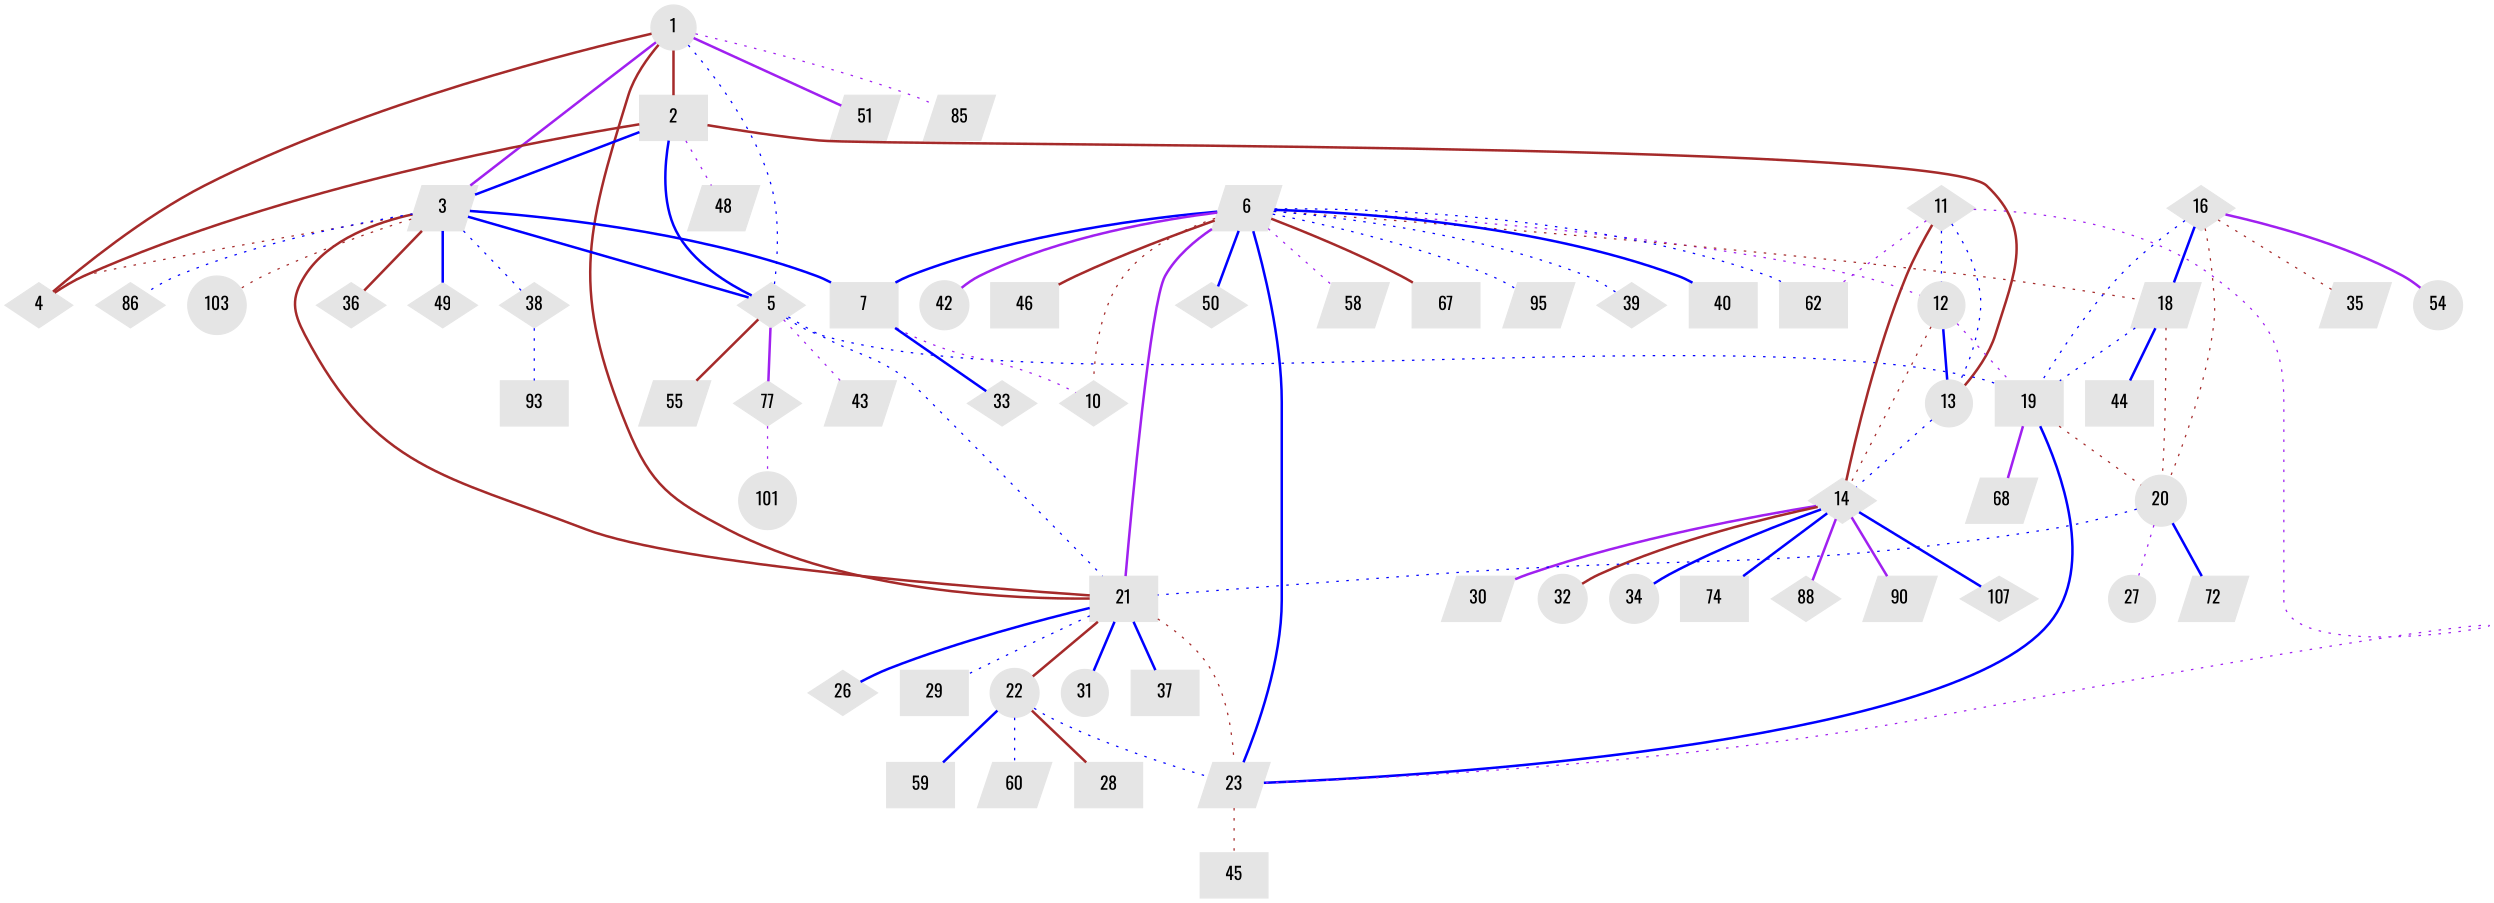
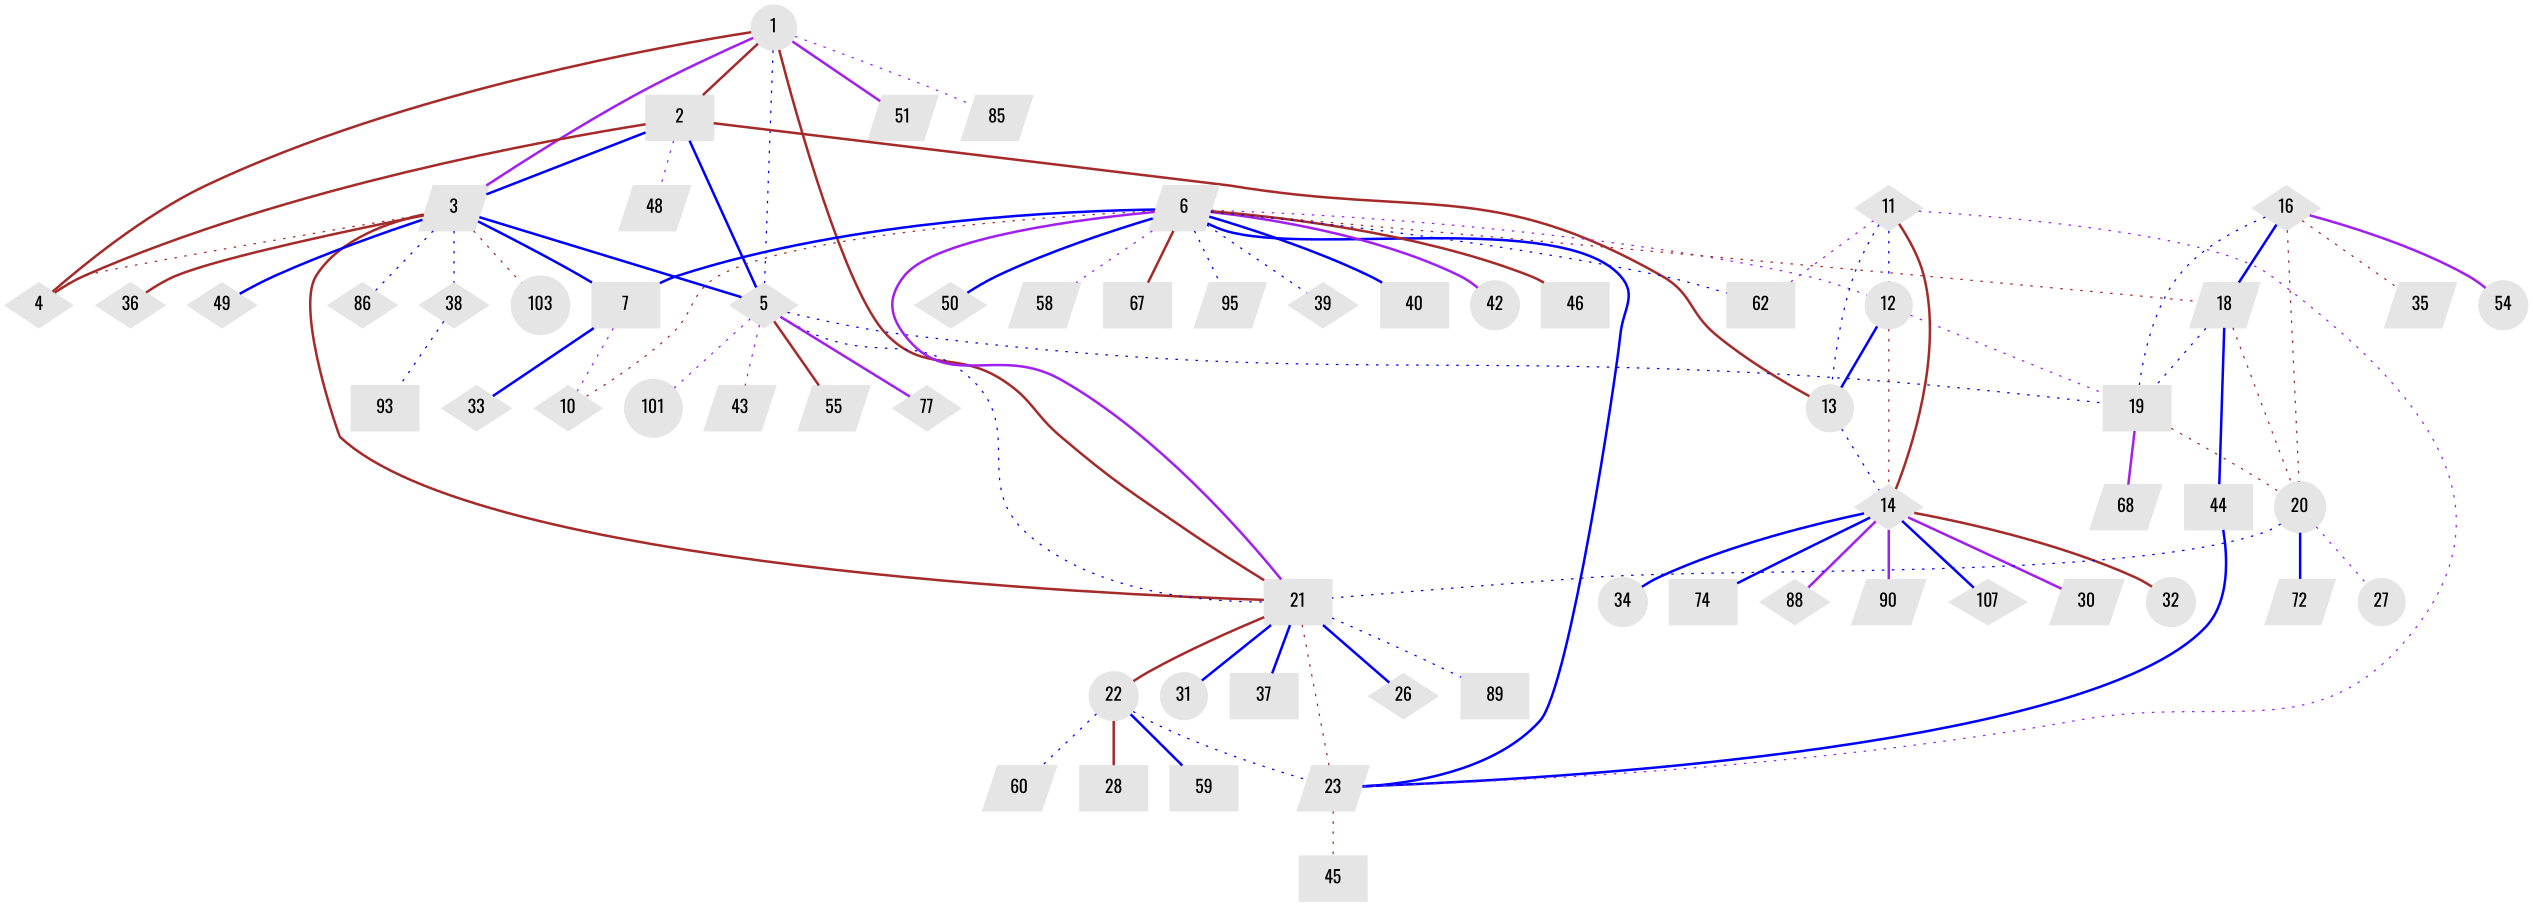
edge "77" -- "101": now "5" -- "101"
node "29": label "29" -> "89"
edge "19" -- "23": now "44" -- "23"
